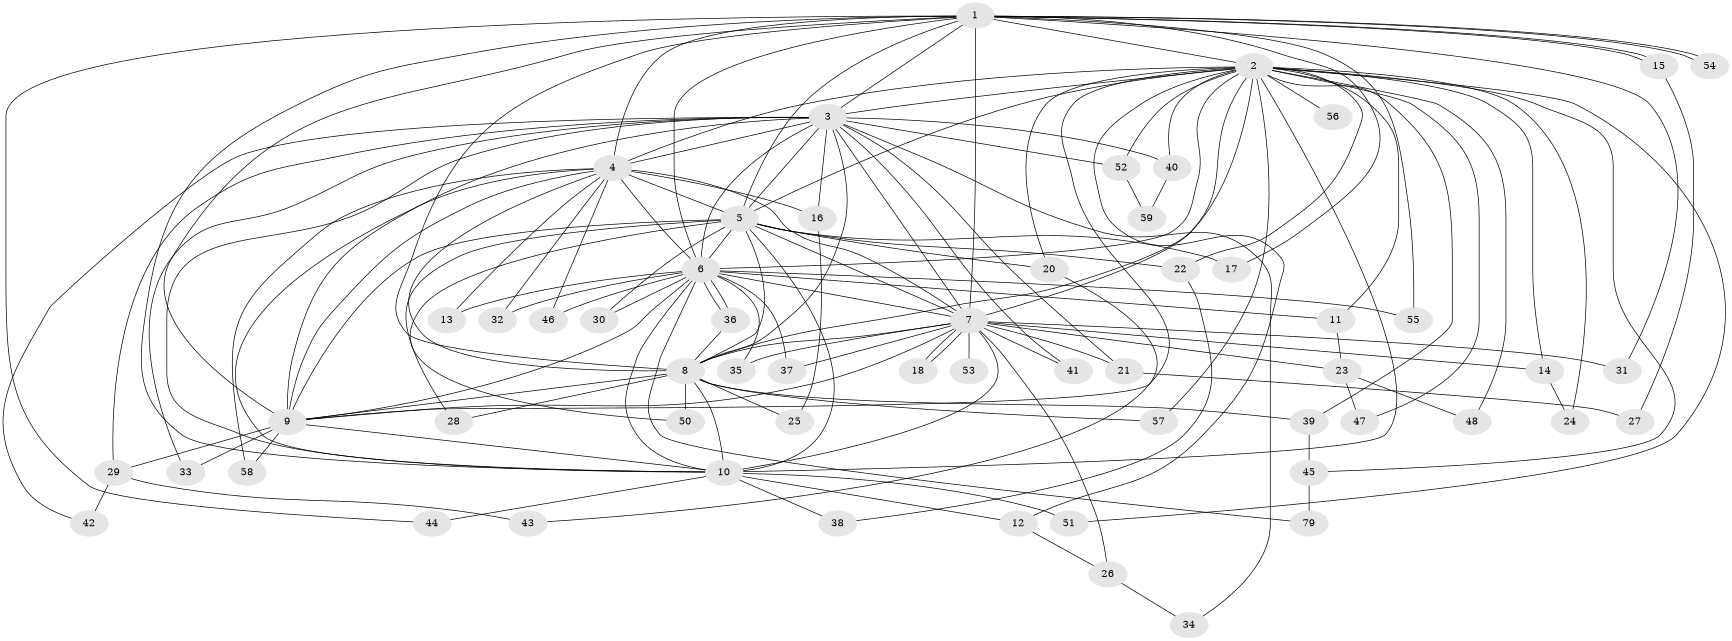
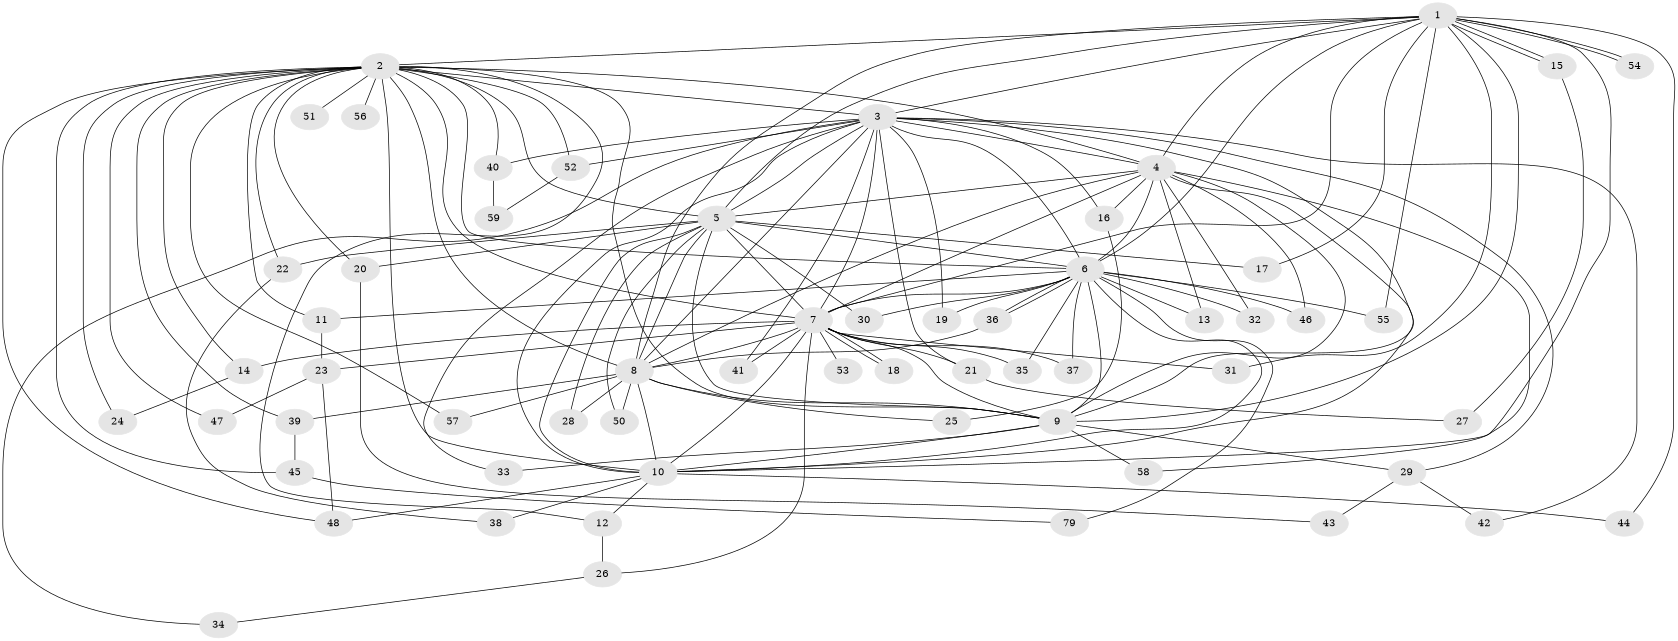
node "19": added
edge "10" -- "51": now "10" -- "48"
